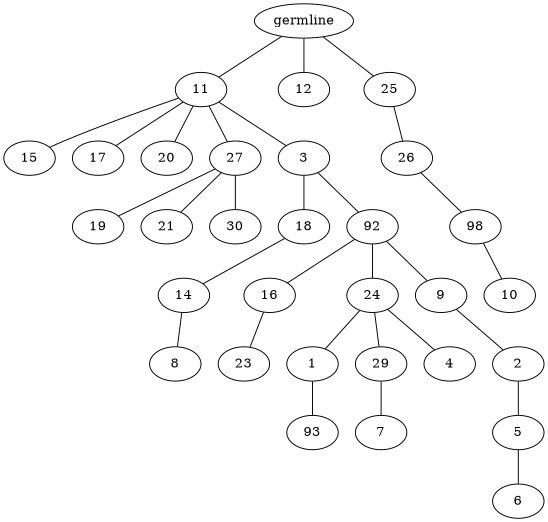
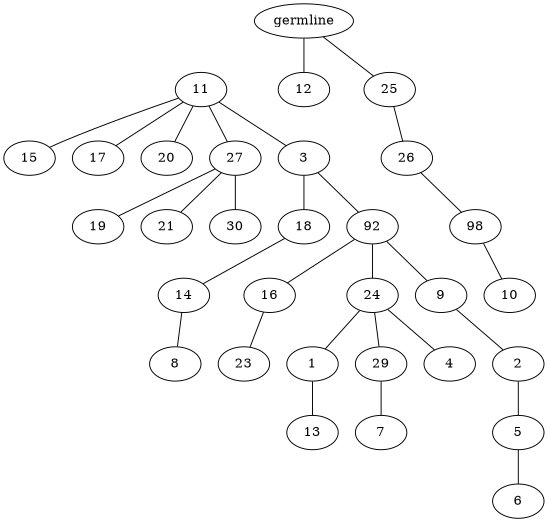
edge "germline" -- "11": removed
node "93": label "93" -> "13"
